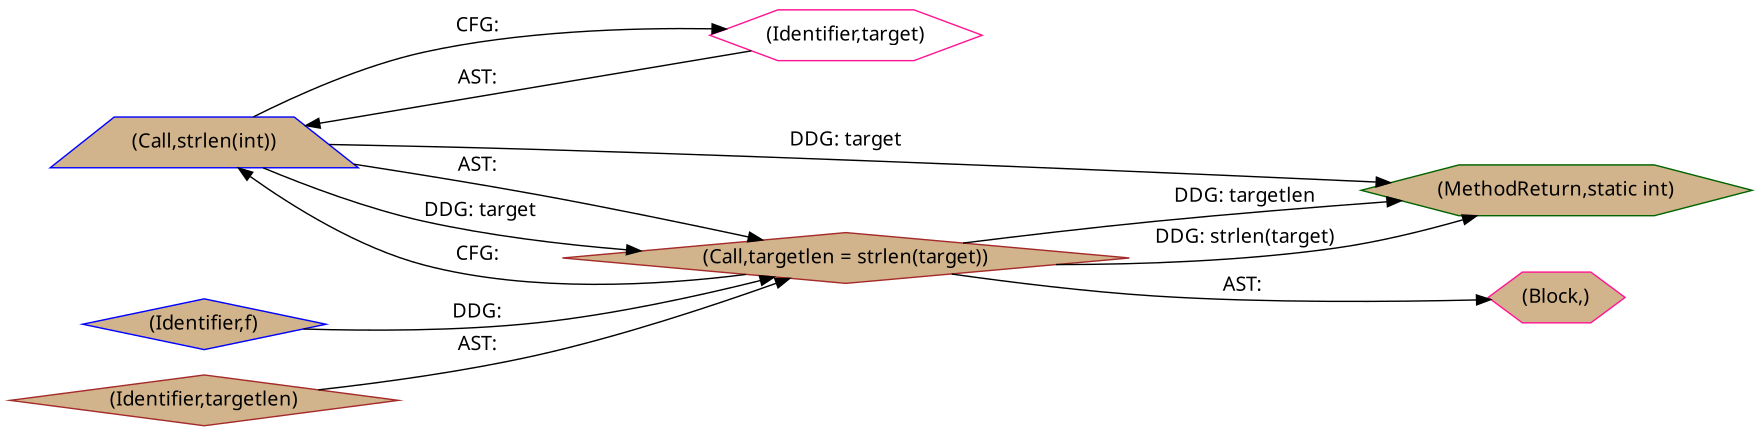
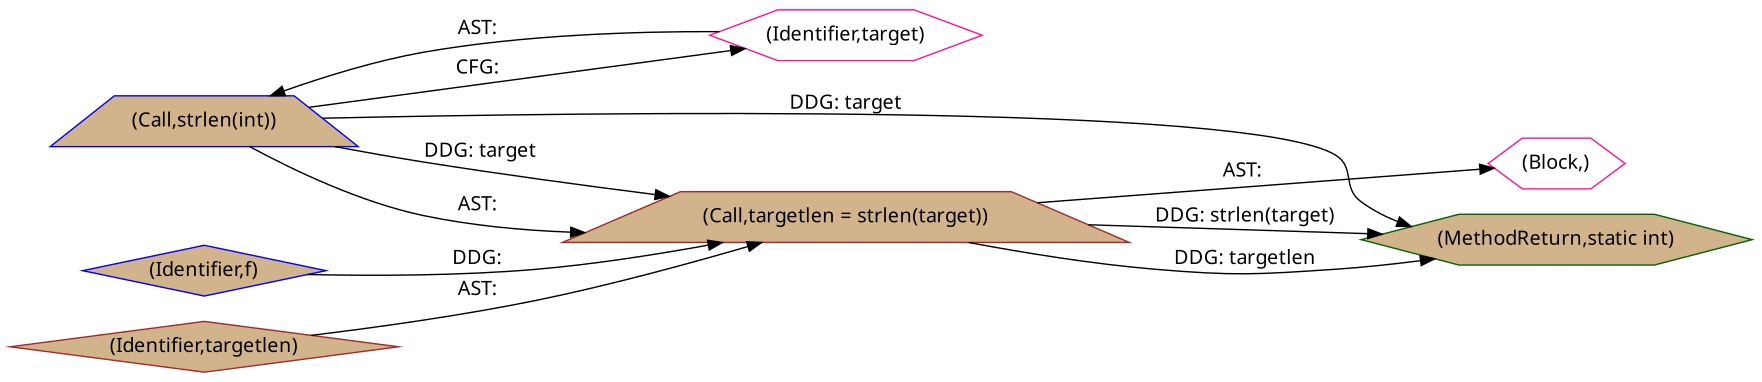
node "(Call,targetlen = strlen(target))": shape diamond -> trapezium
edge "(Call,targetlen = strlen(target))" -> "(Call,strlen(int))": removed, label "CFG:"
node "(Block,)": fillcolor tan -> white
